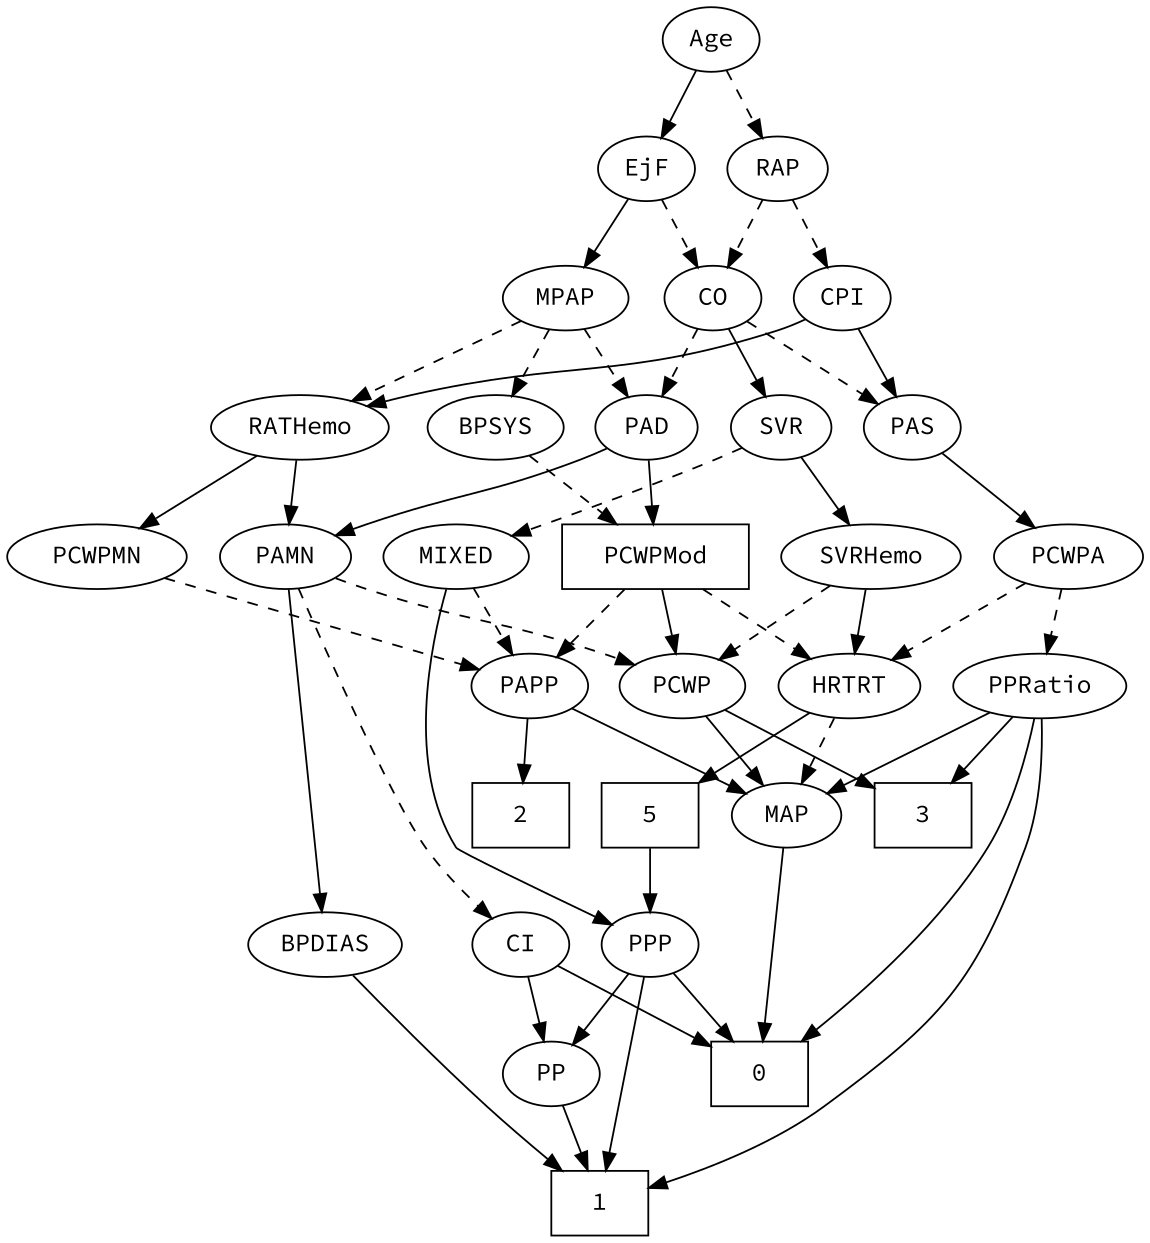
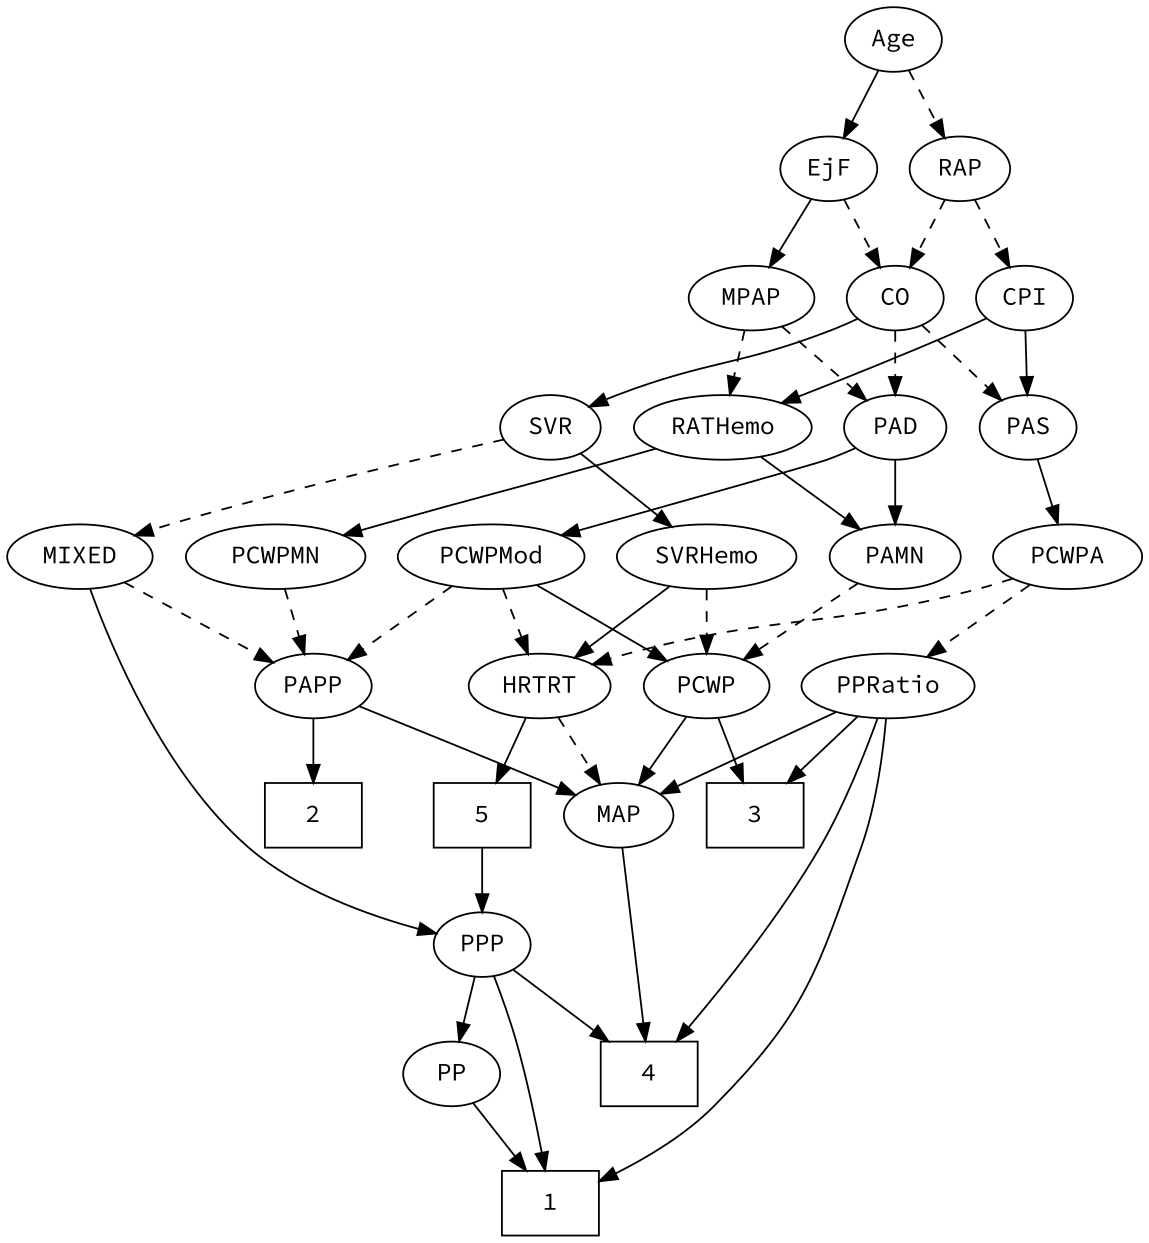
node "BPSYS": removed
node "PCWPMod": shape box -> ellipse
node "BPDIAS": removed
node "CI": removed
node "0": label "0" -> "4"
